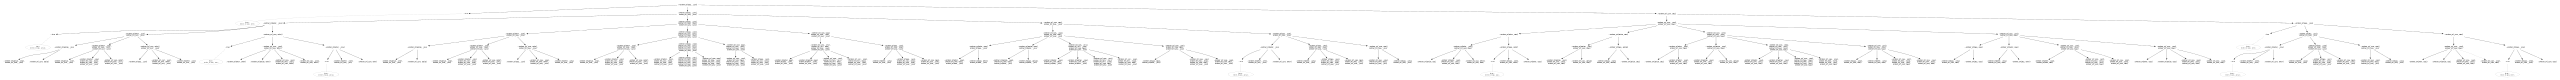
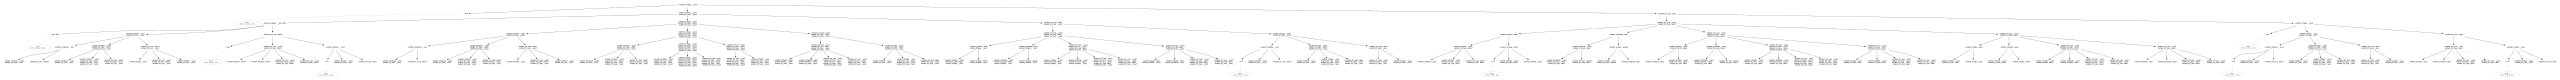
node ":-brother_of(peter, paul), brother_of(adrian, _G210)": added
node ":-brother_of(adrian, _G210), brother_of(peter, paul)": added
